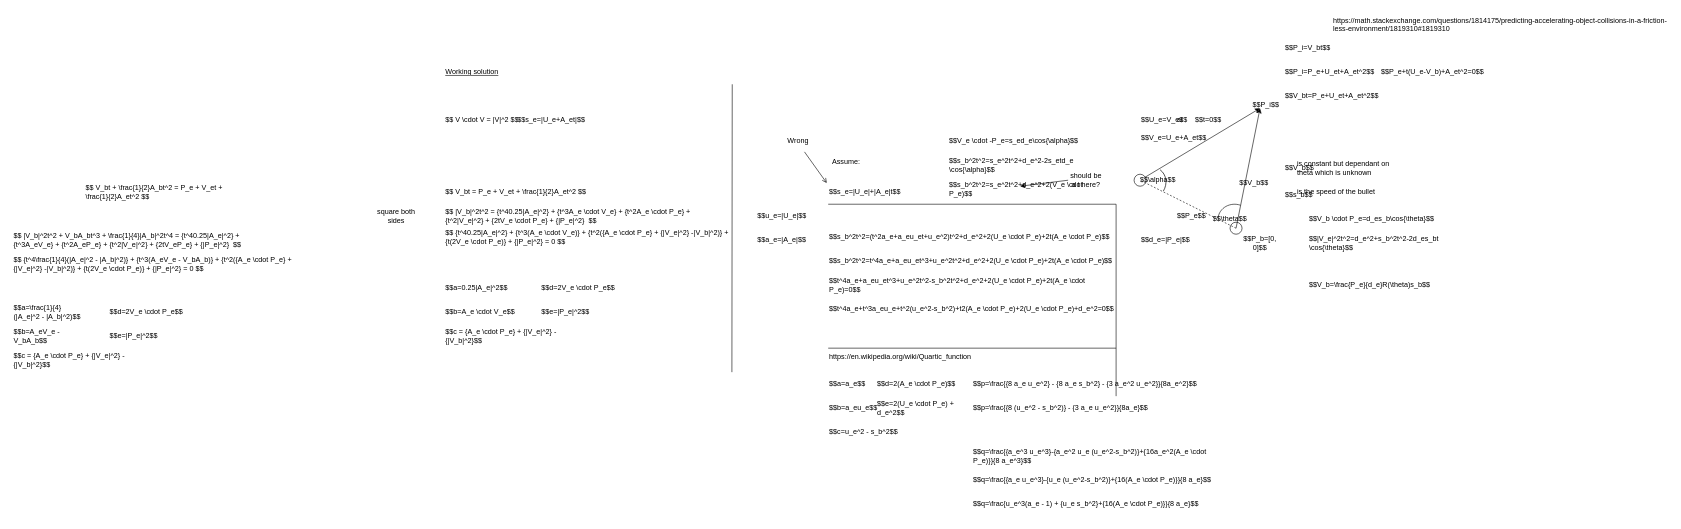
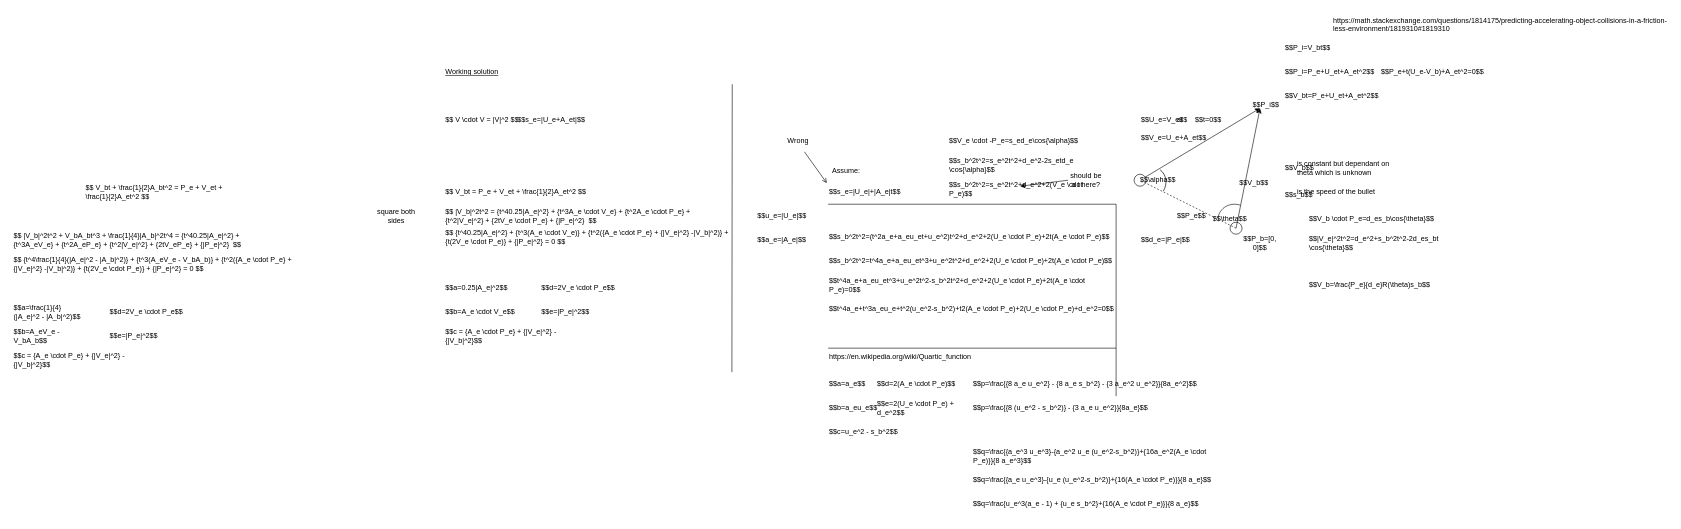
node "Assume:": moved (846, 162) -> (846, 171)
